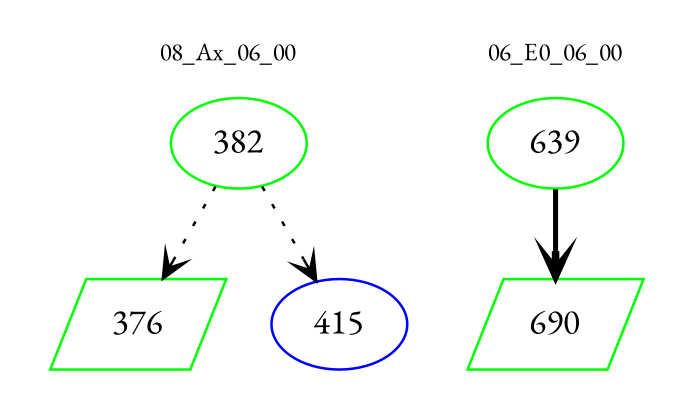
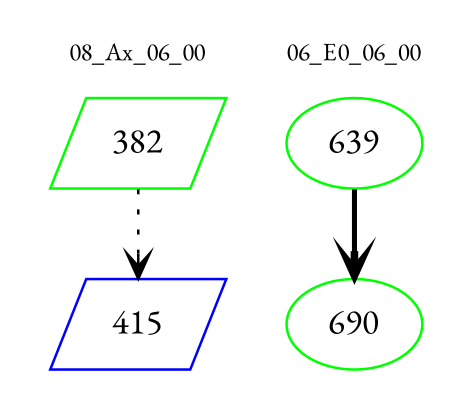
node "382": shape ellipse -> parallelogram
node "376": removed
node "415": shape ellipse -> parallelogram
node "690": shape parallelogram -> ellipse
